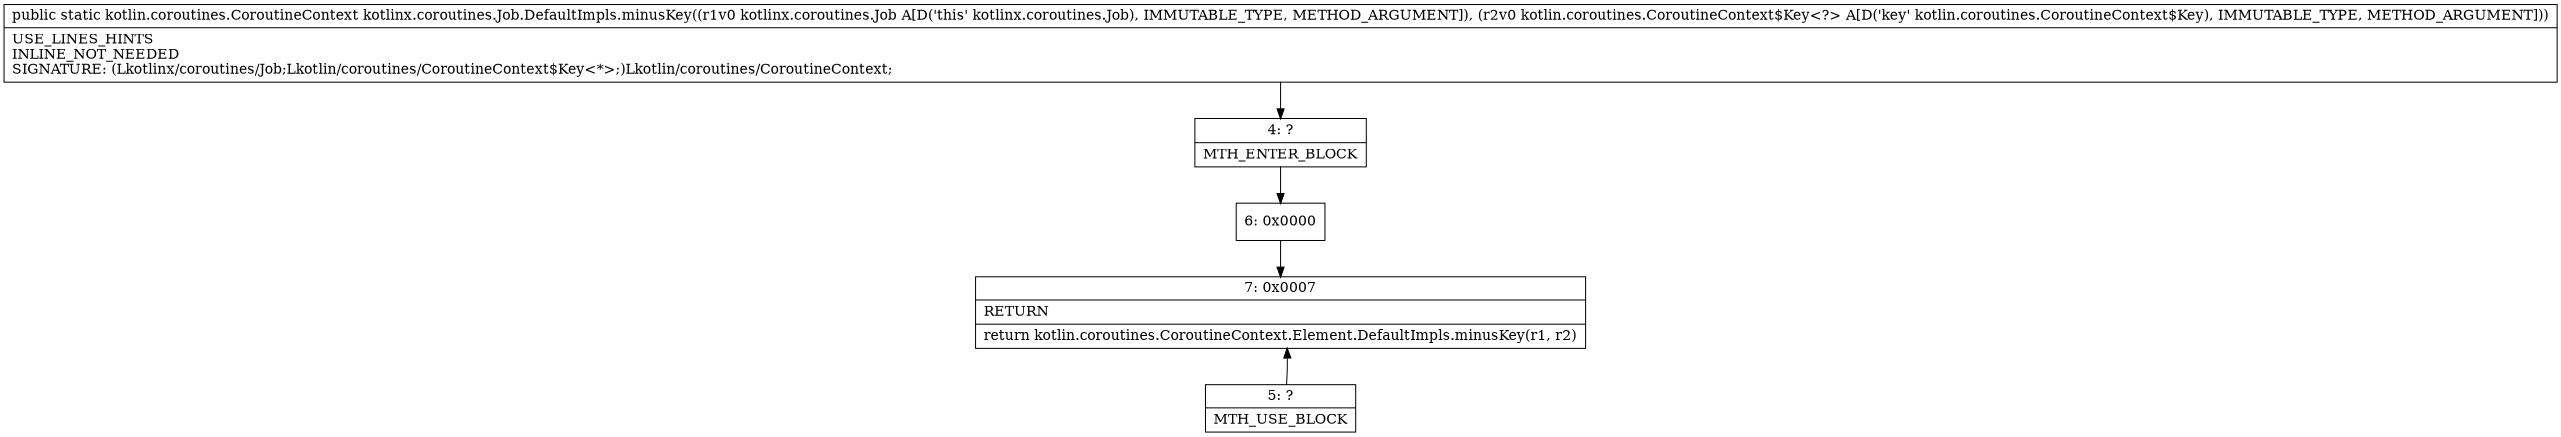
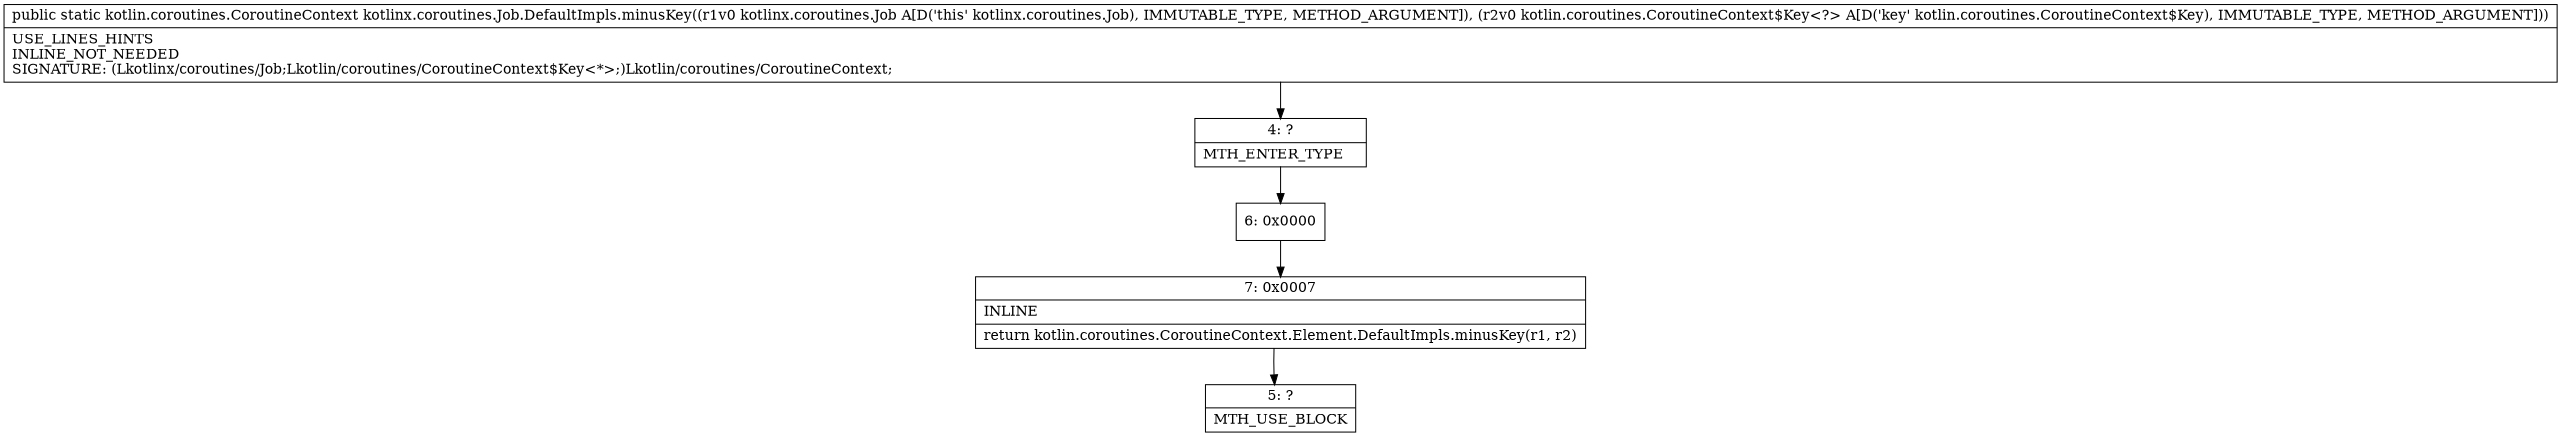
node "4: ?": text "MTH_ENTER_BLOCK" -> "MTH_ENTER_TYPE"
node "7: 0x0007": text "RETURN" -> "INLINE"
edge "5: ?" -> "7: 0x0007": reversed
